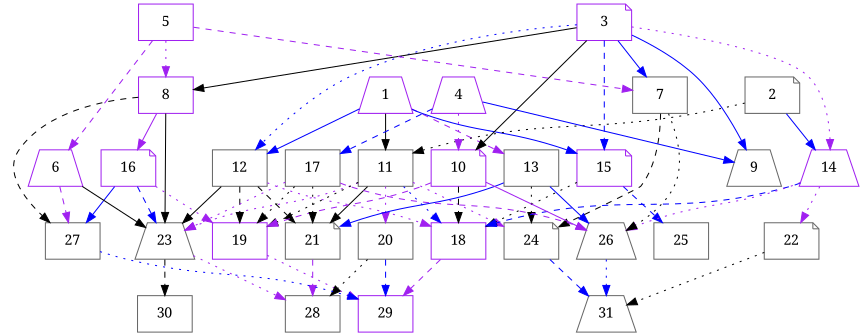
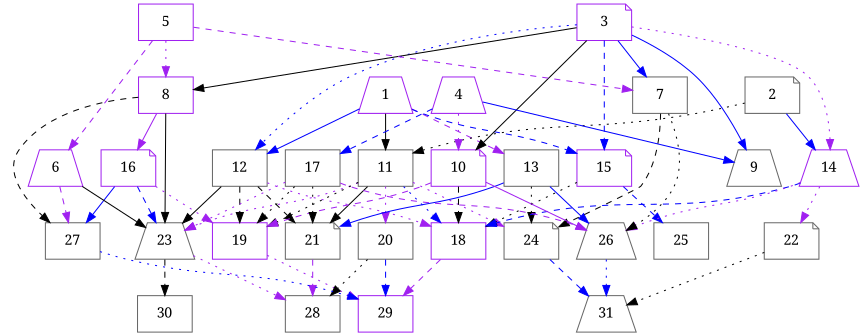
edge "1" -> "15": style solid -> dashed
